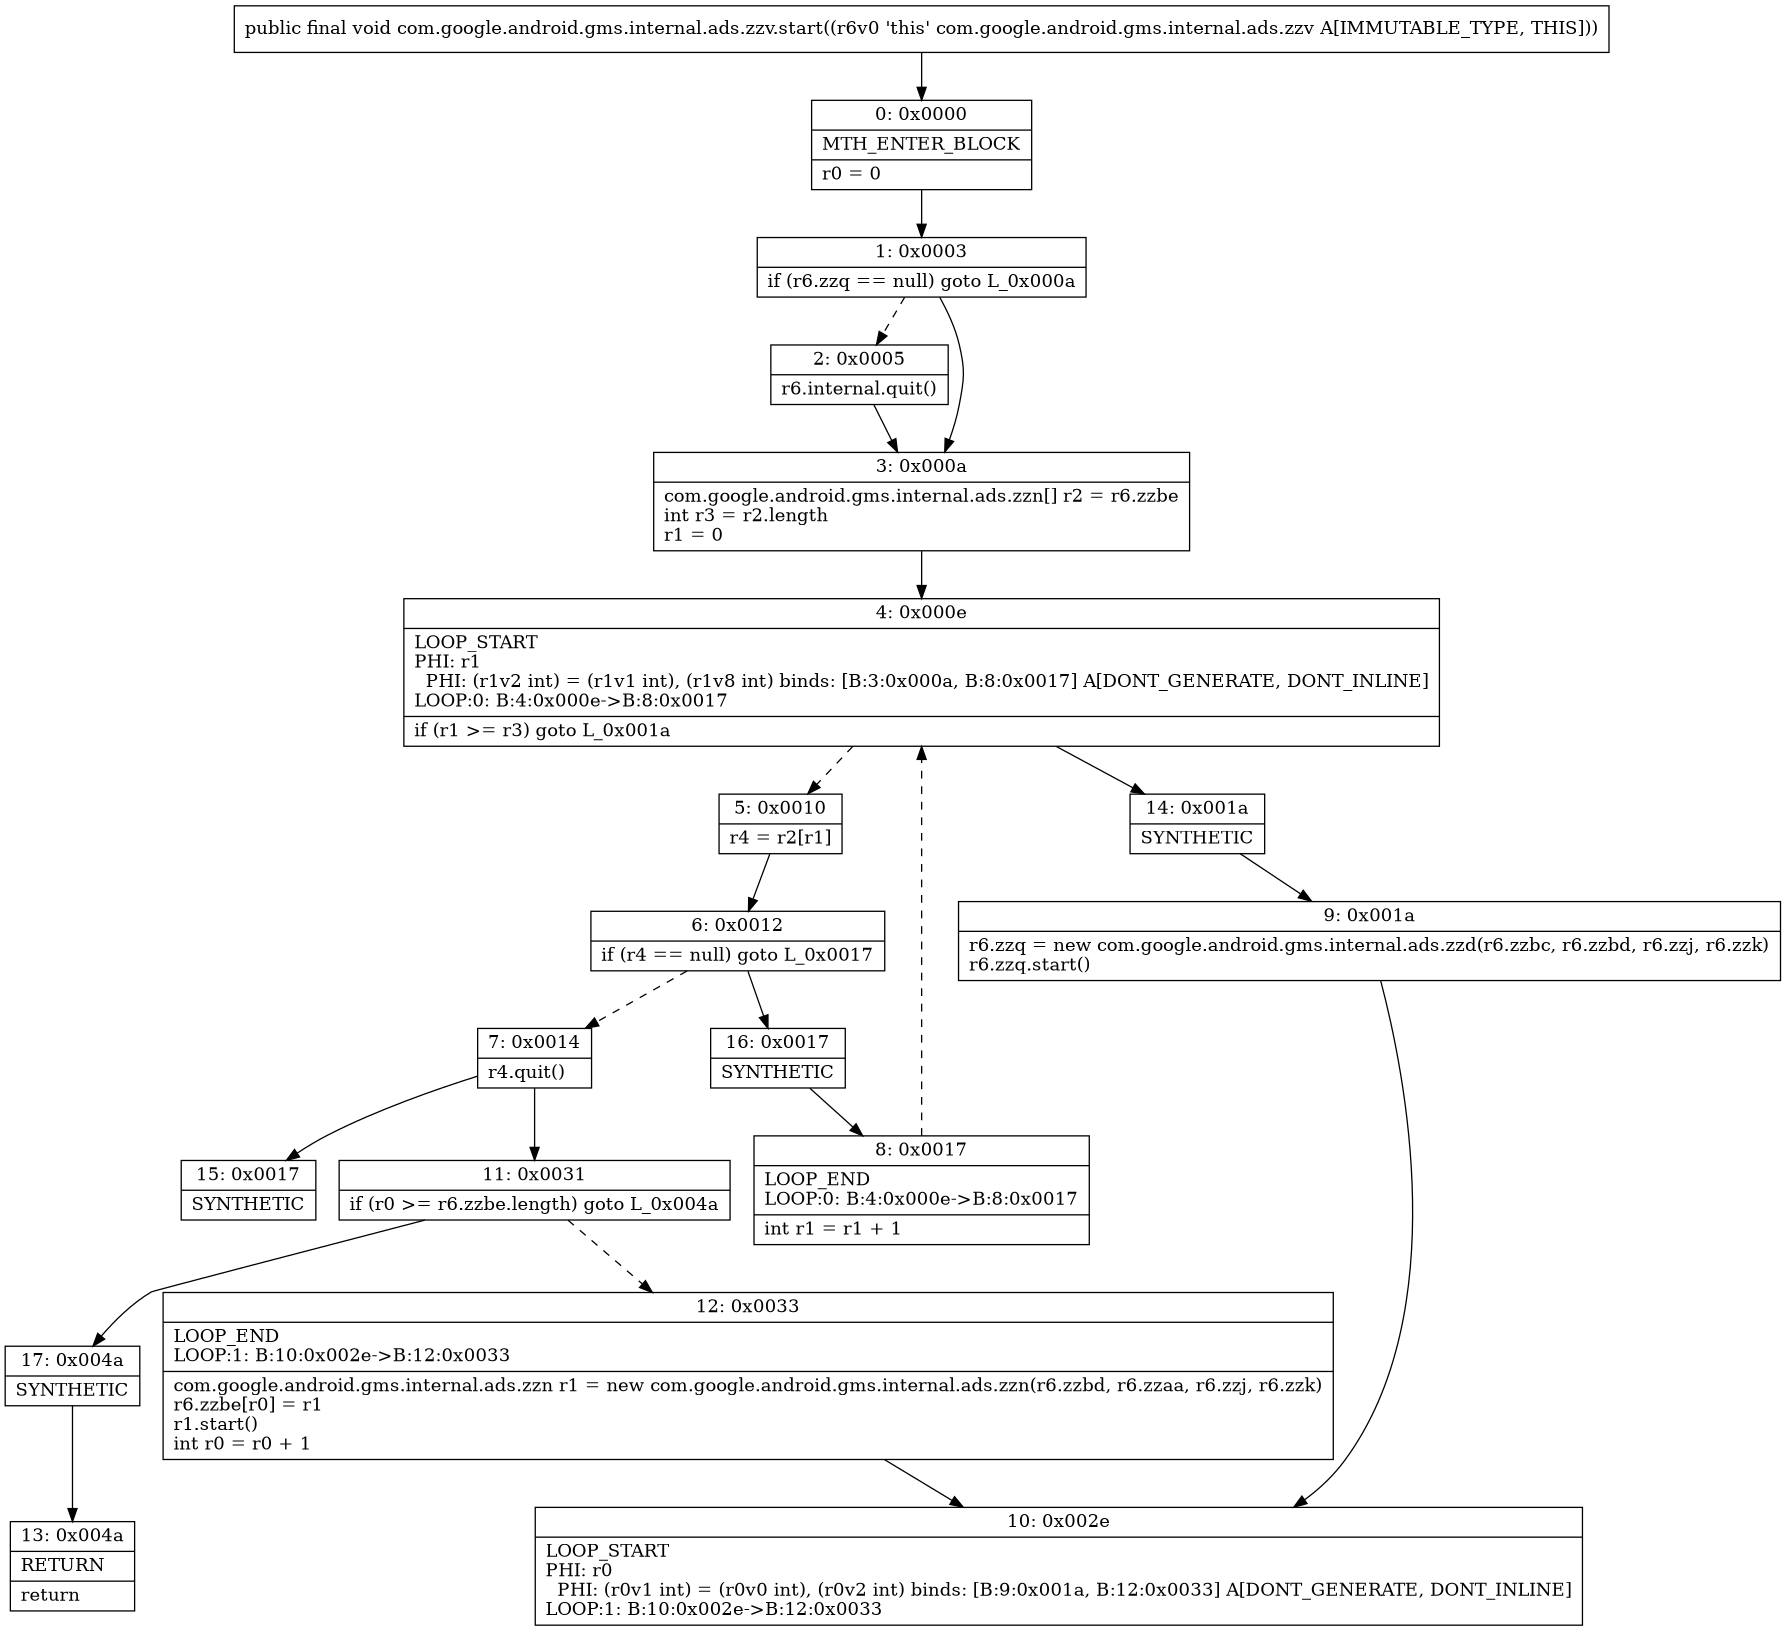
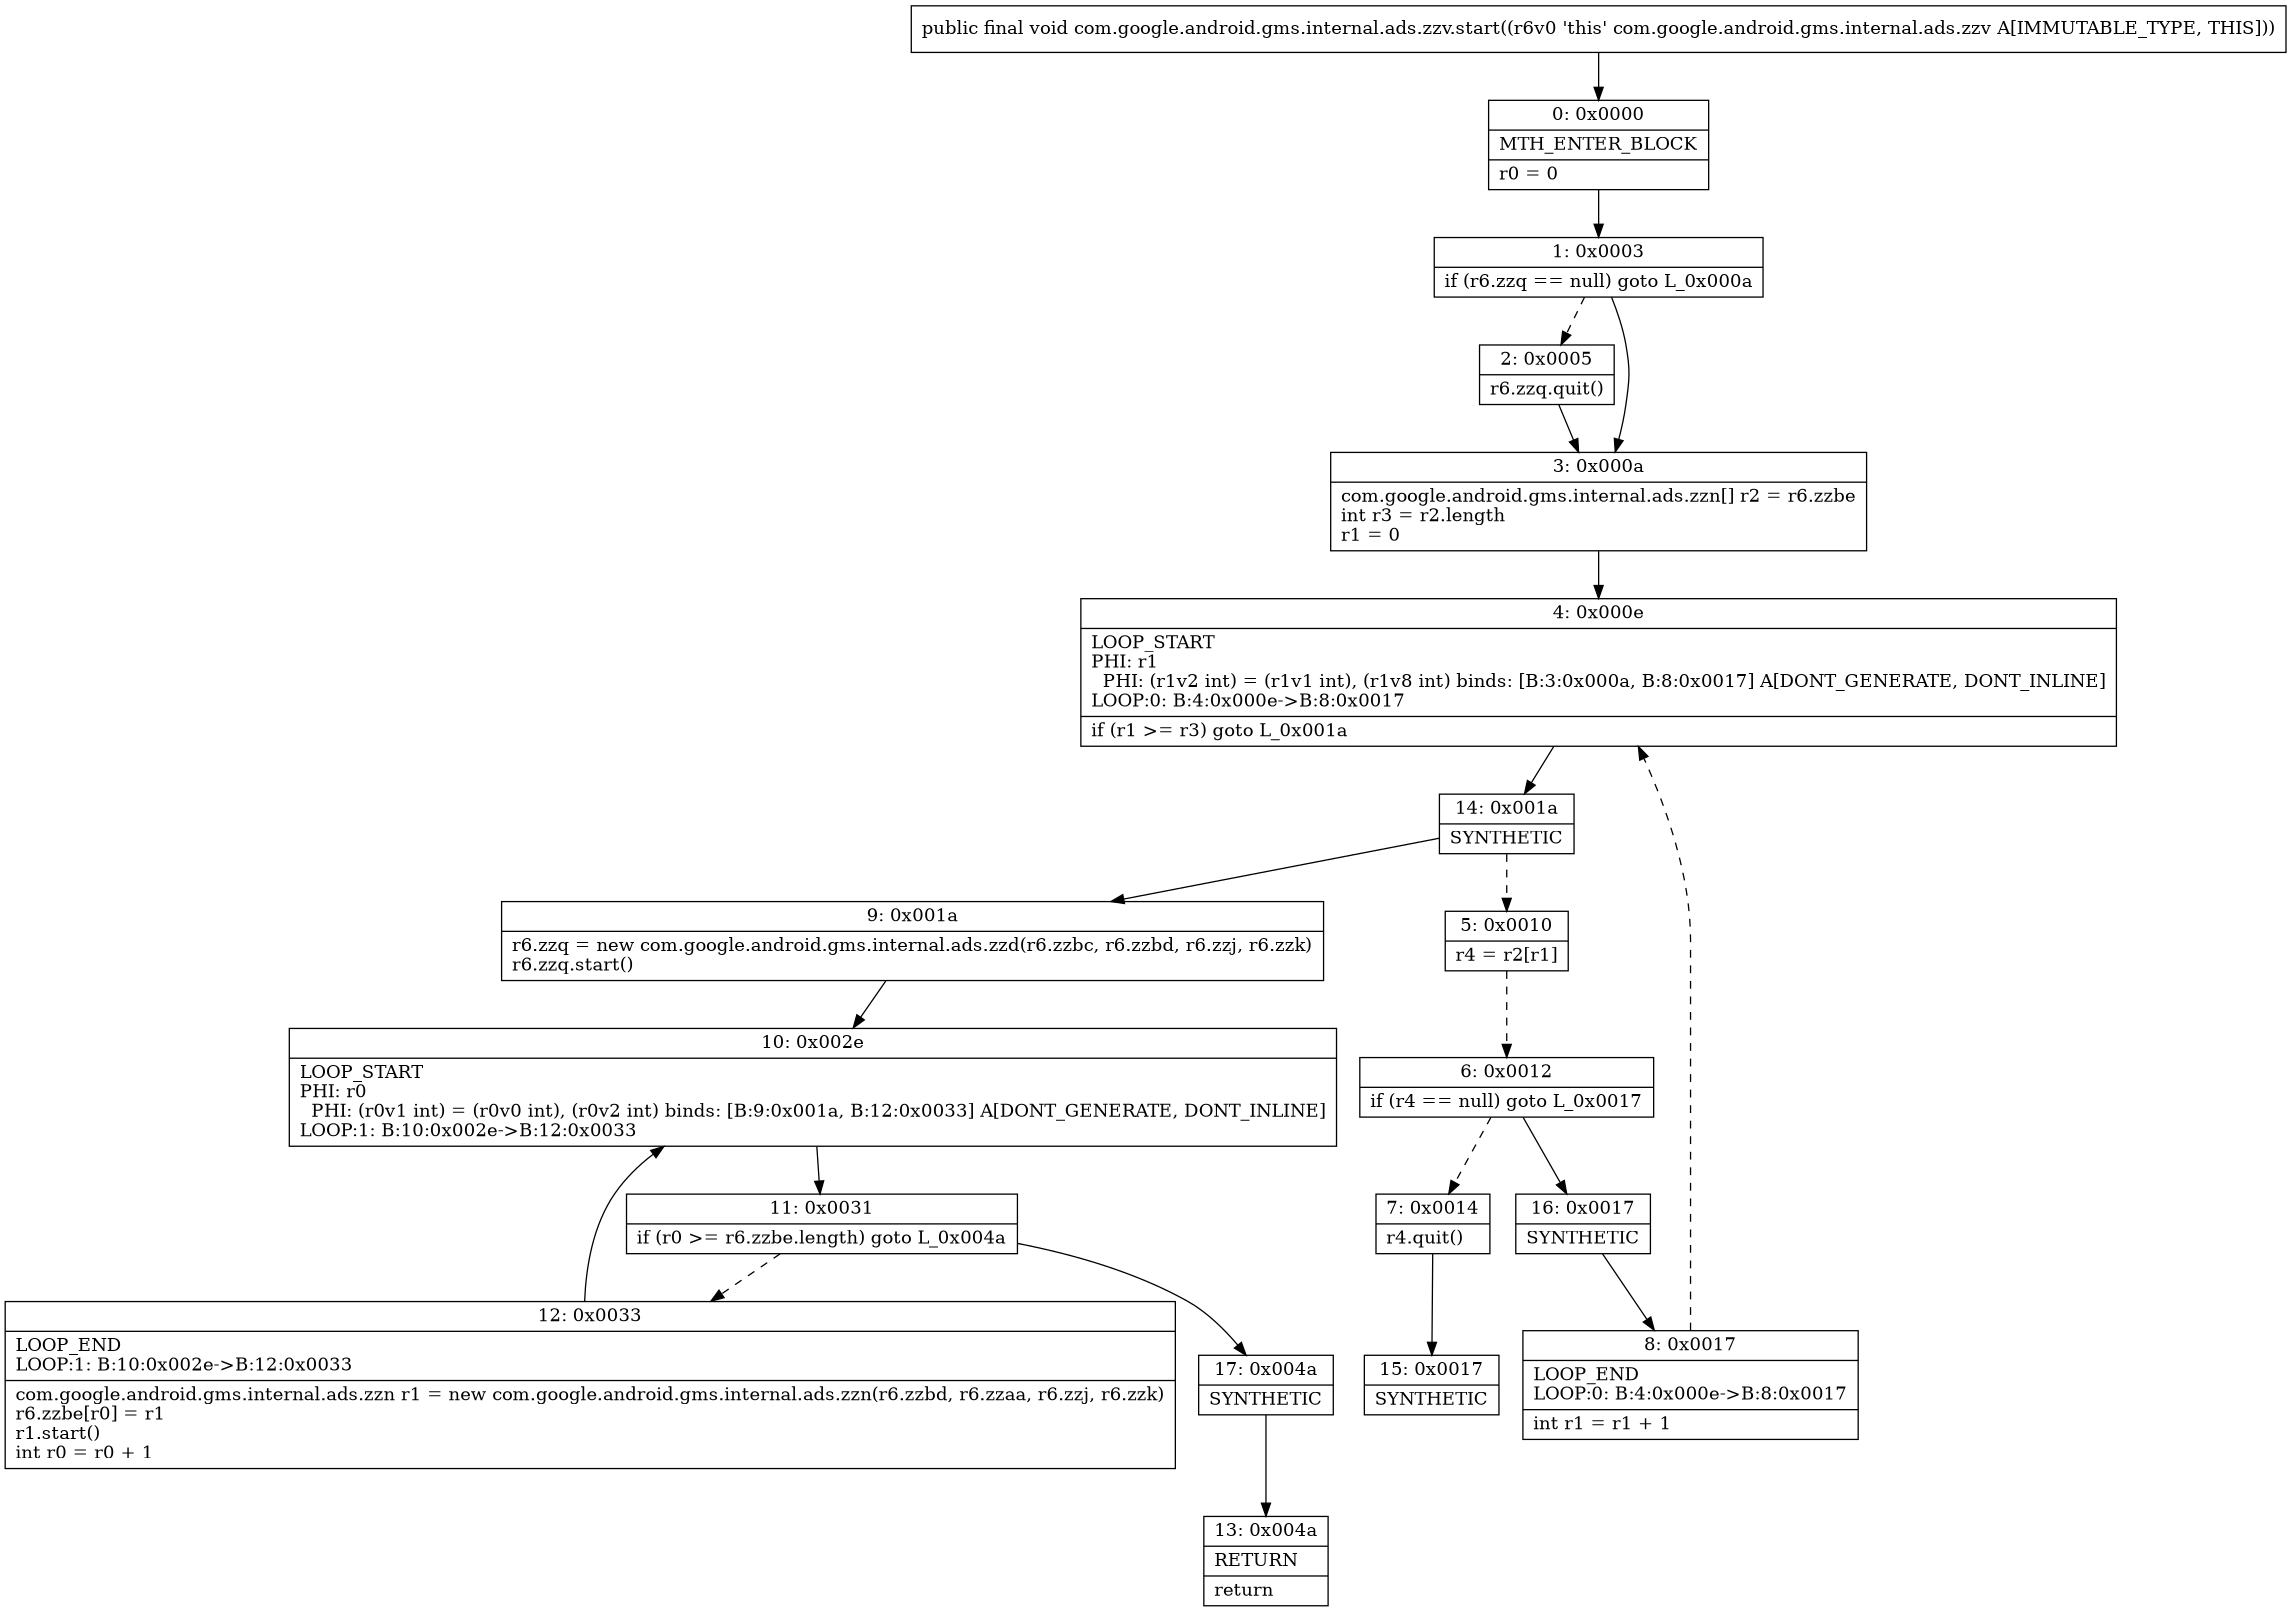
node "2: 0x0005": text "r6.internal.quit()" -> "r6.zzq.quit()"
edge "4: 0x000e" -> "5: 0x0010": now "14: 0x001a" -> "5: 0x0010"
edge "5: 0x0010" -> "6: 0x0012": style solid -> dashed
edge "7: 0x0014" -> "11: 0x0031": now "10: 0x002e" -> "11: 0x0031"
